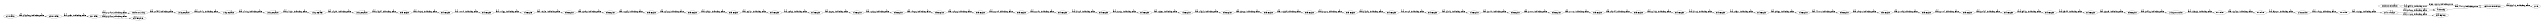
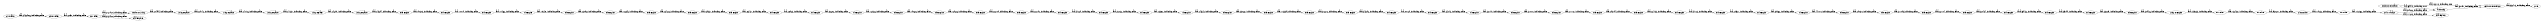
edge "Decision Tree Learner" -> "Decision Tree Predictor": label "object: 133113; is_blocking: True" -> "data: 133113; is_blocking: True"
edge "Partitioning" -> "Decision Tree Predictor": label "data: 447772; is_blocking: True" -> "data: 321197; is_blocking: False"
node "String To Number": label "String To Number" -> "String To Engine"
